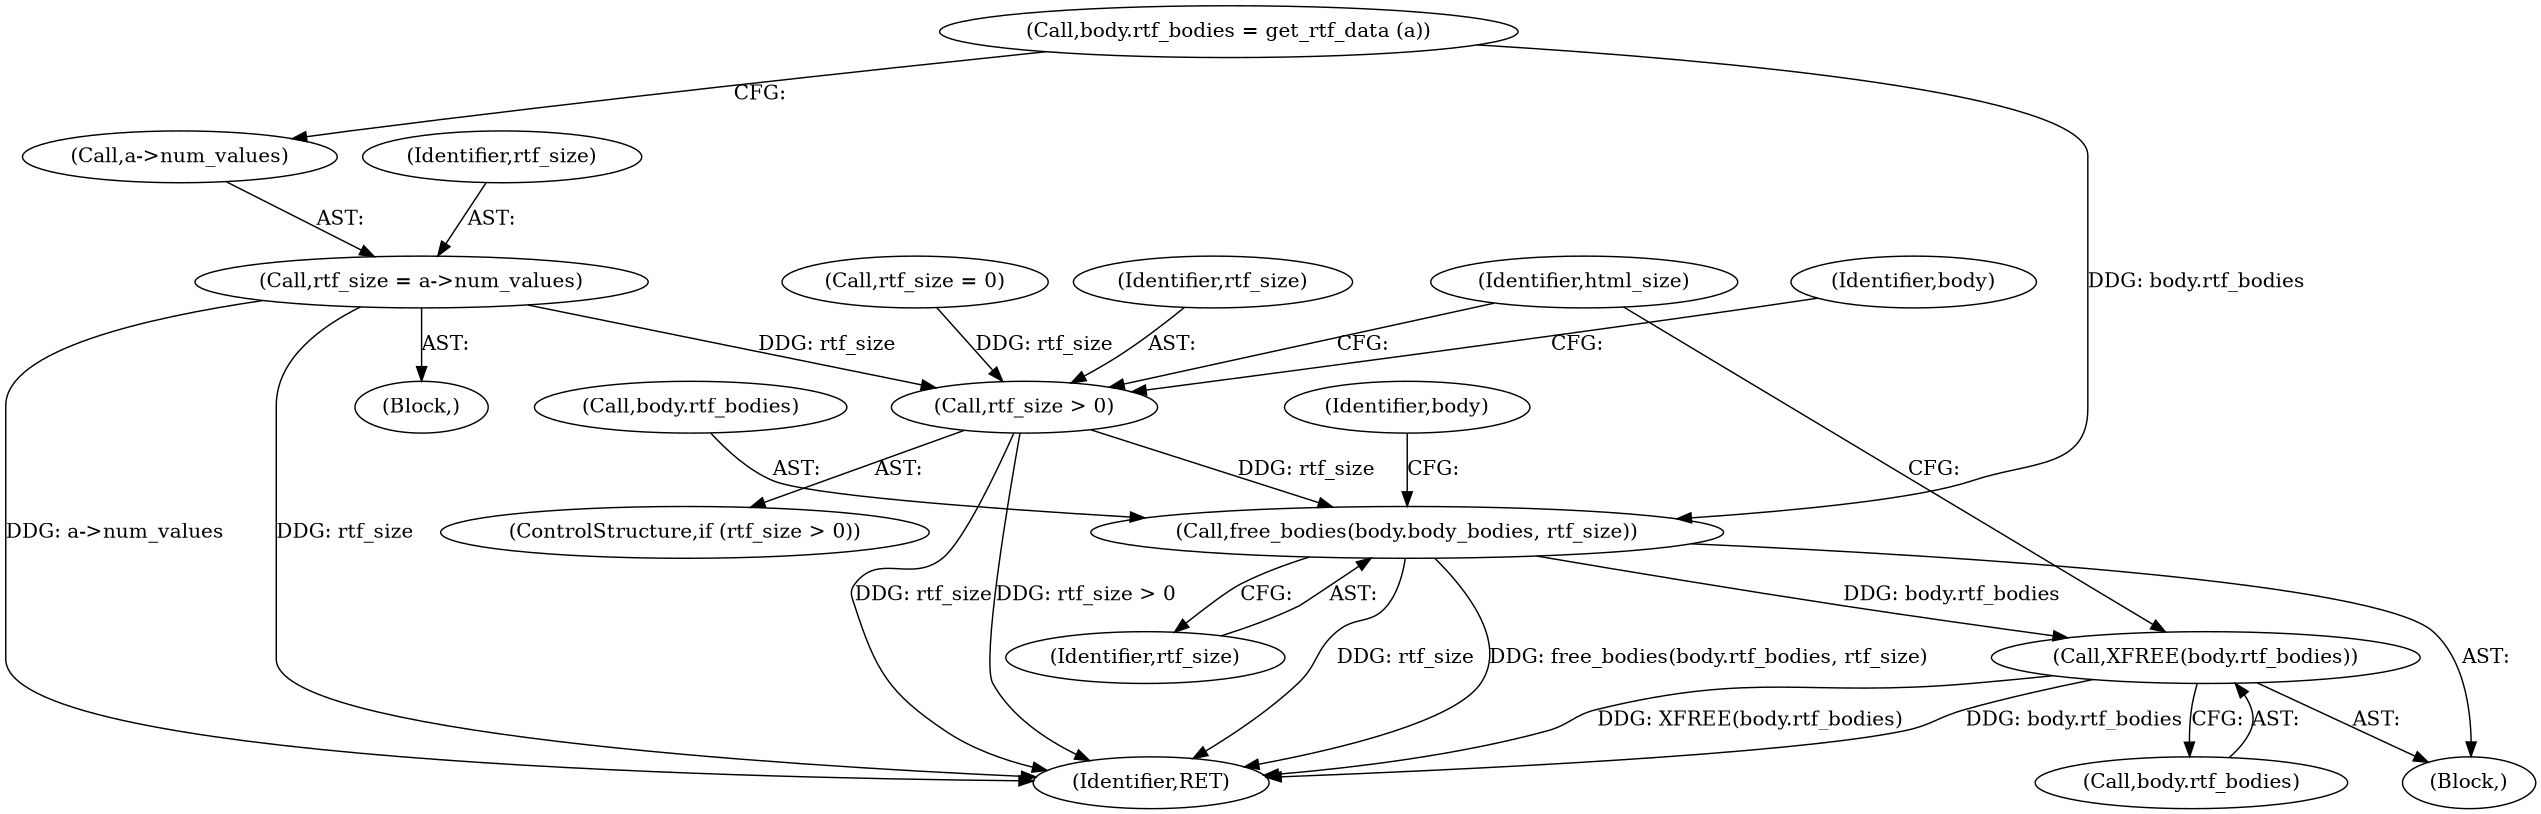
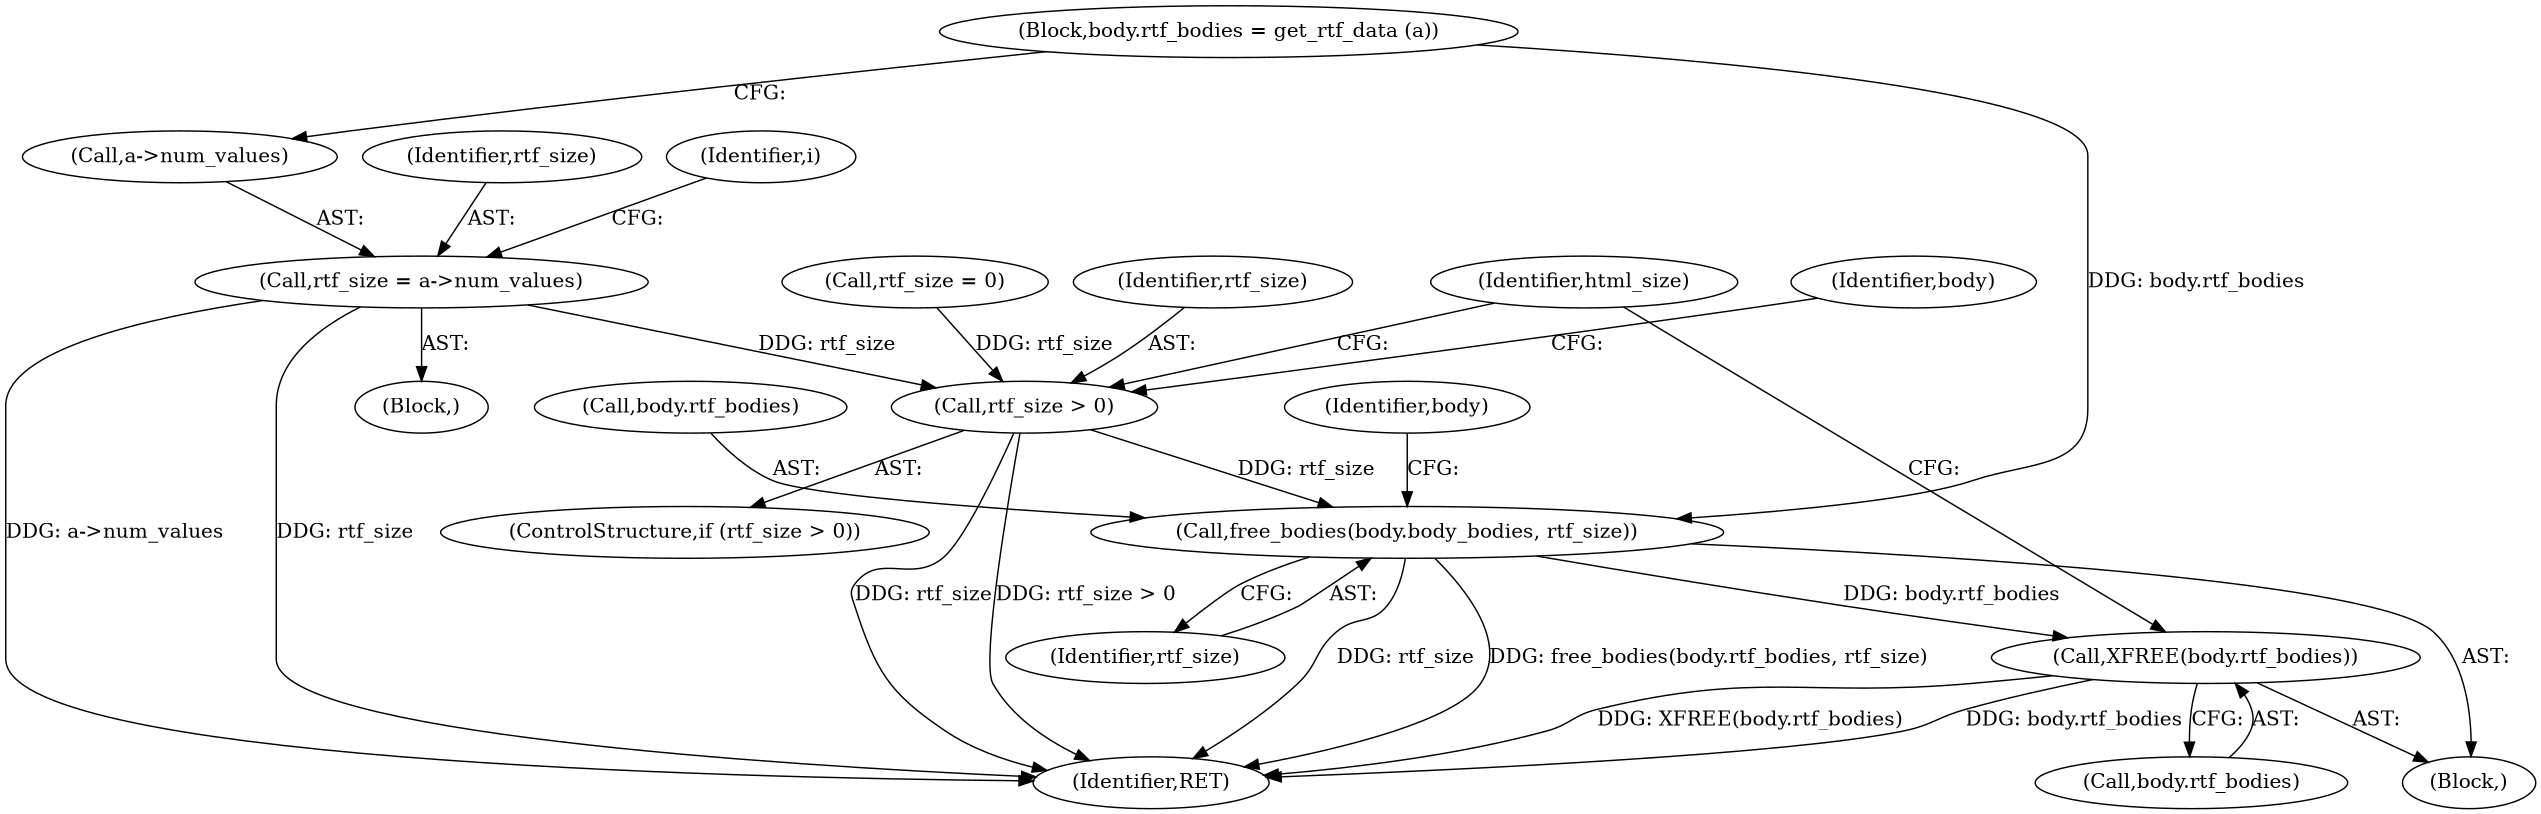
node "(Call,body.rtf_bodies = get_rtf_data (a))": label "(Call,body.rtf_bodies = get_rtf_data (a))" -> "(Block,body.rtf_bodies = get_rtf_data (a))"
node "(Identifier,i)": added
